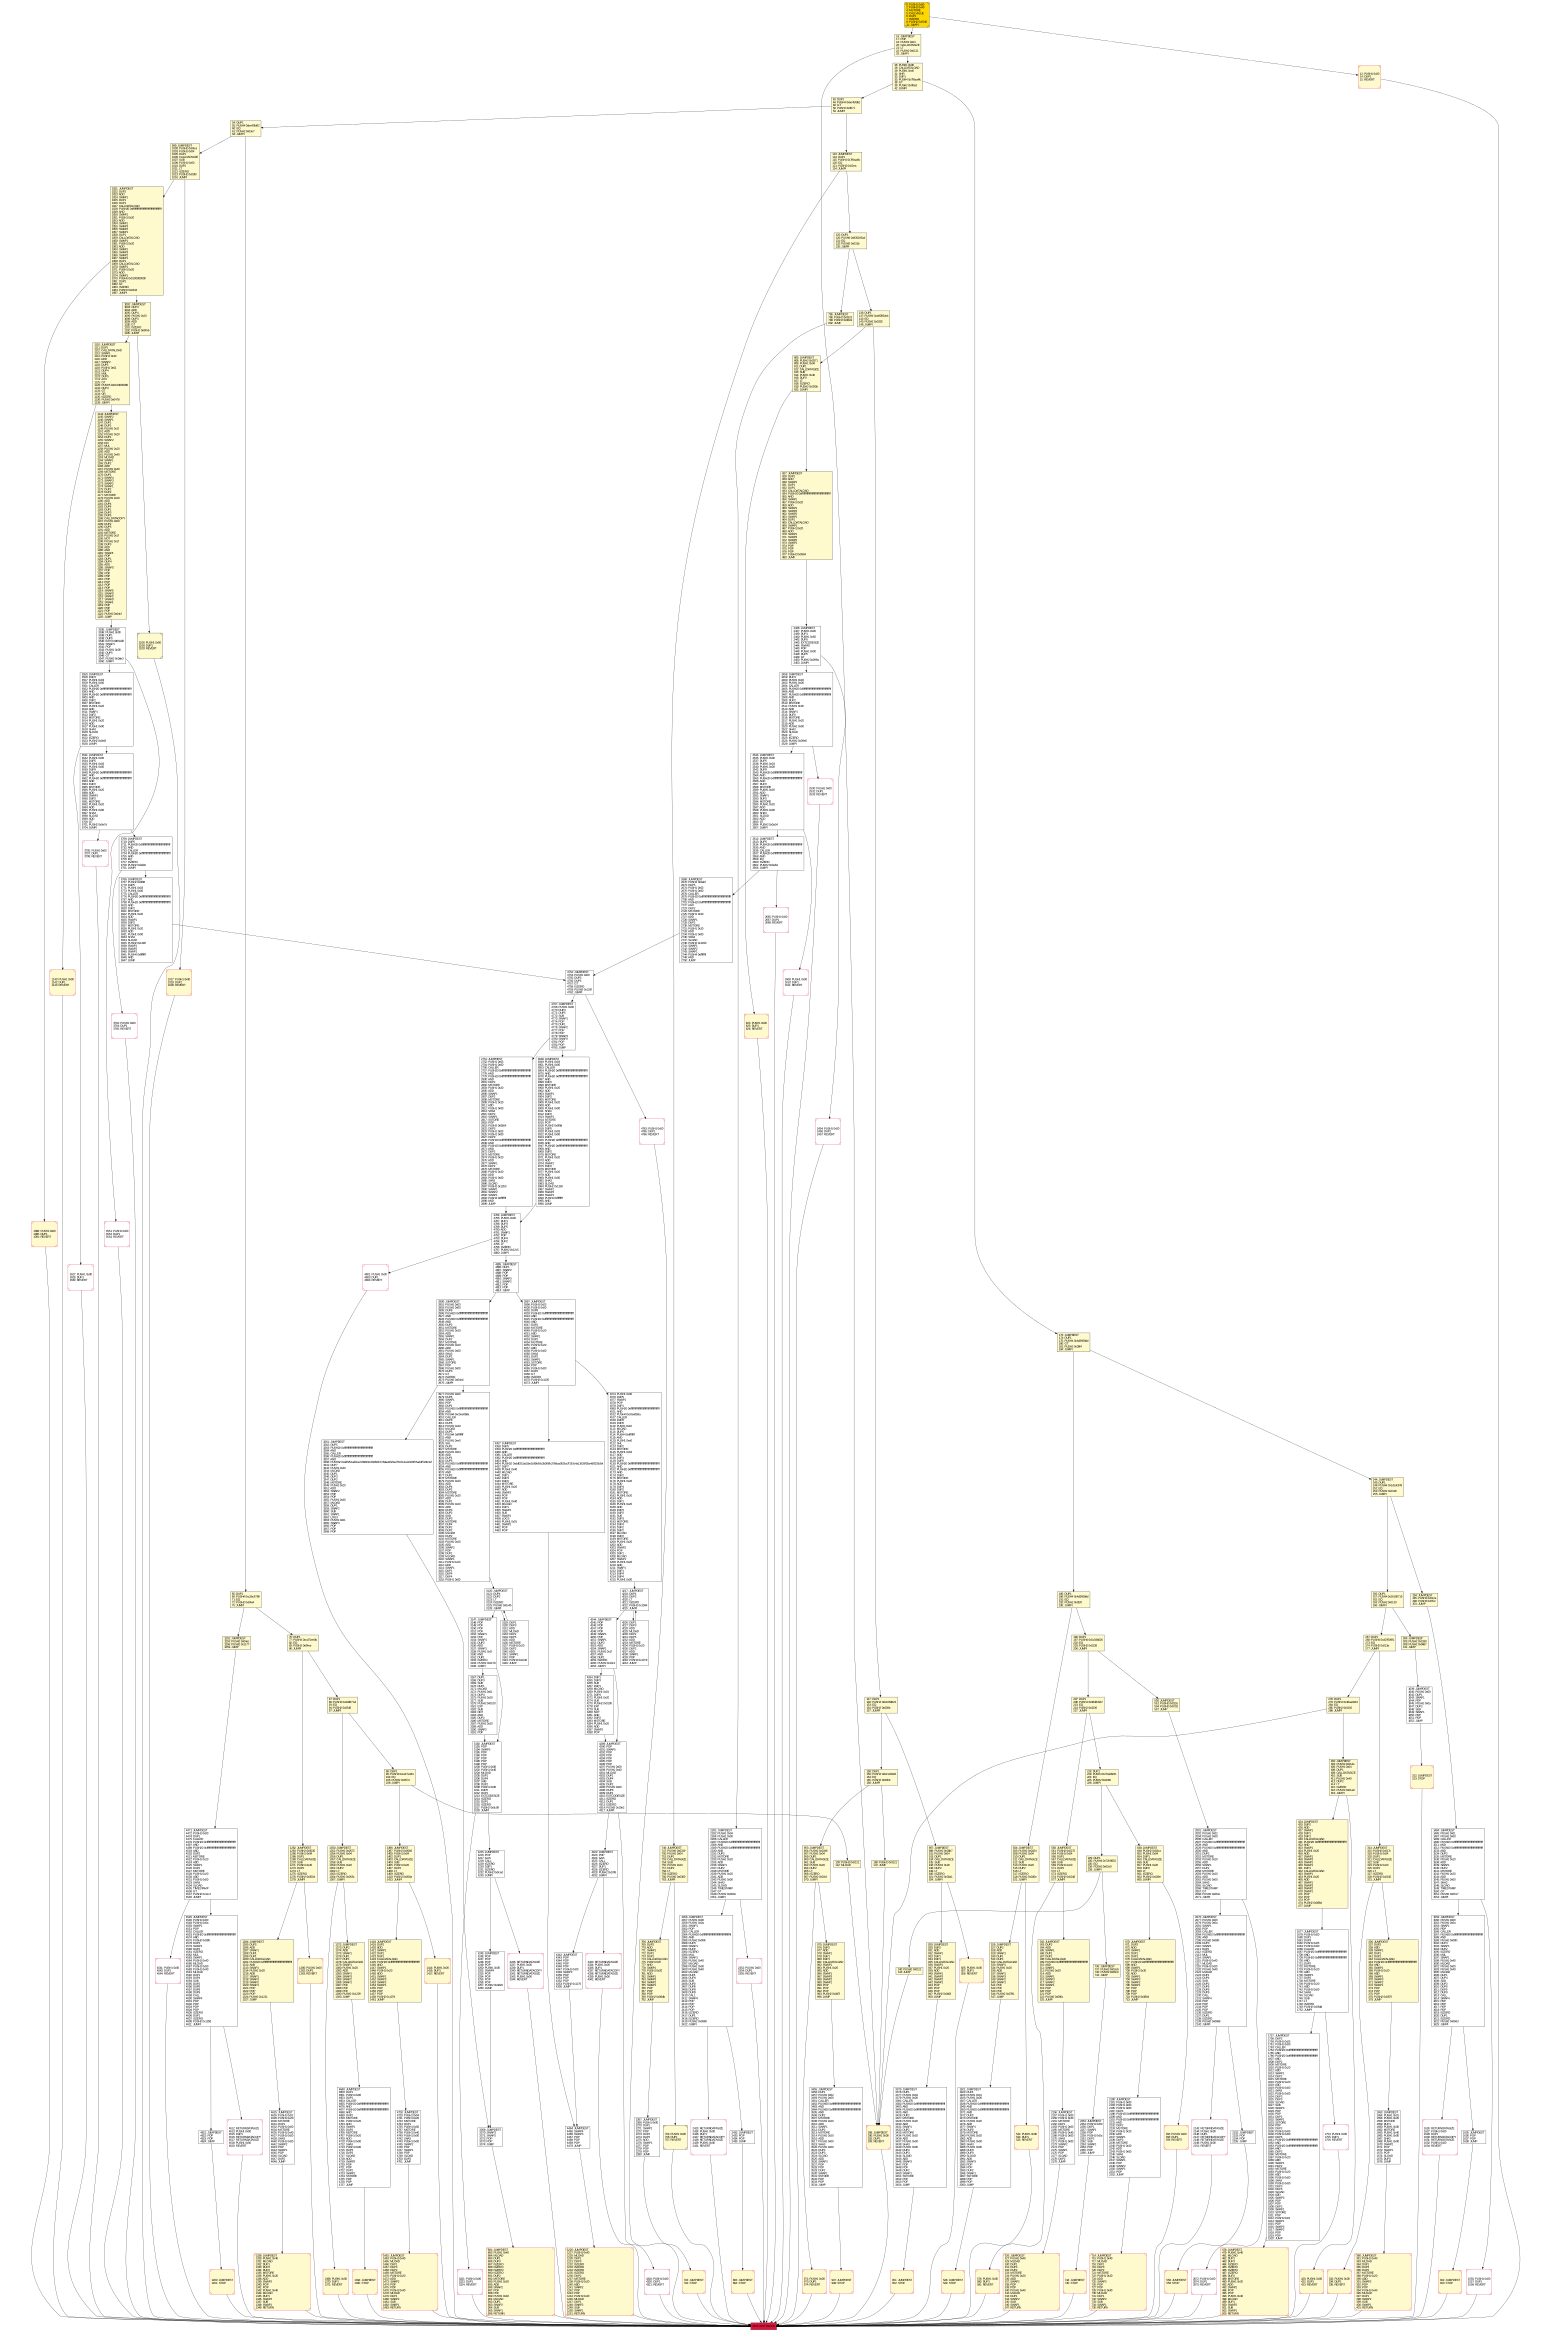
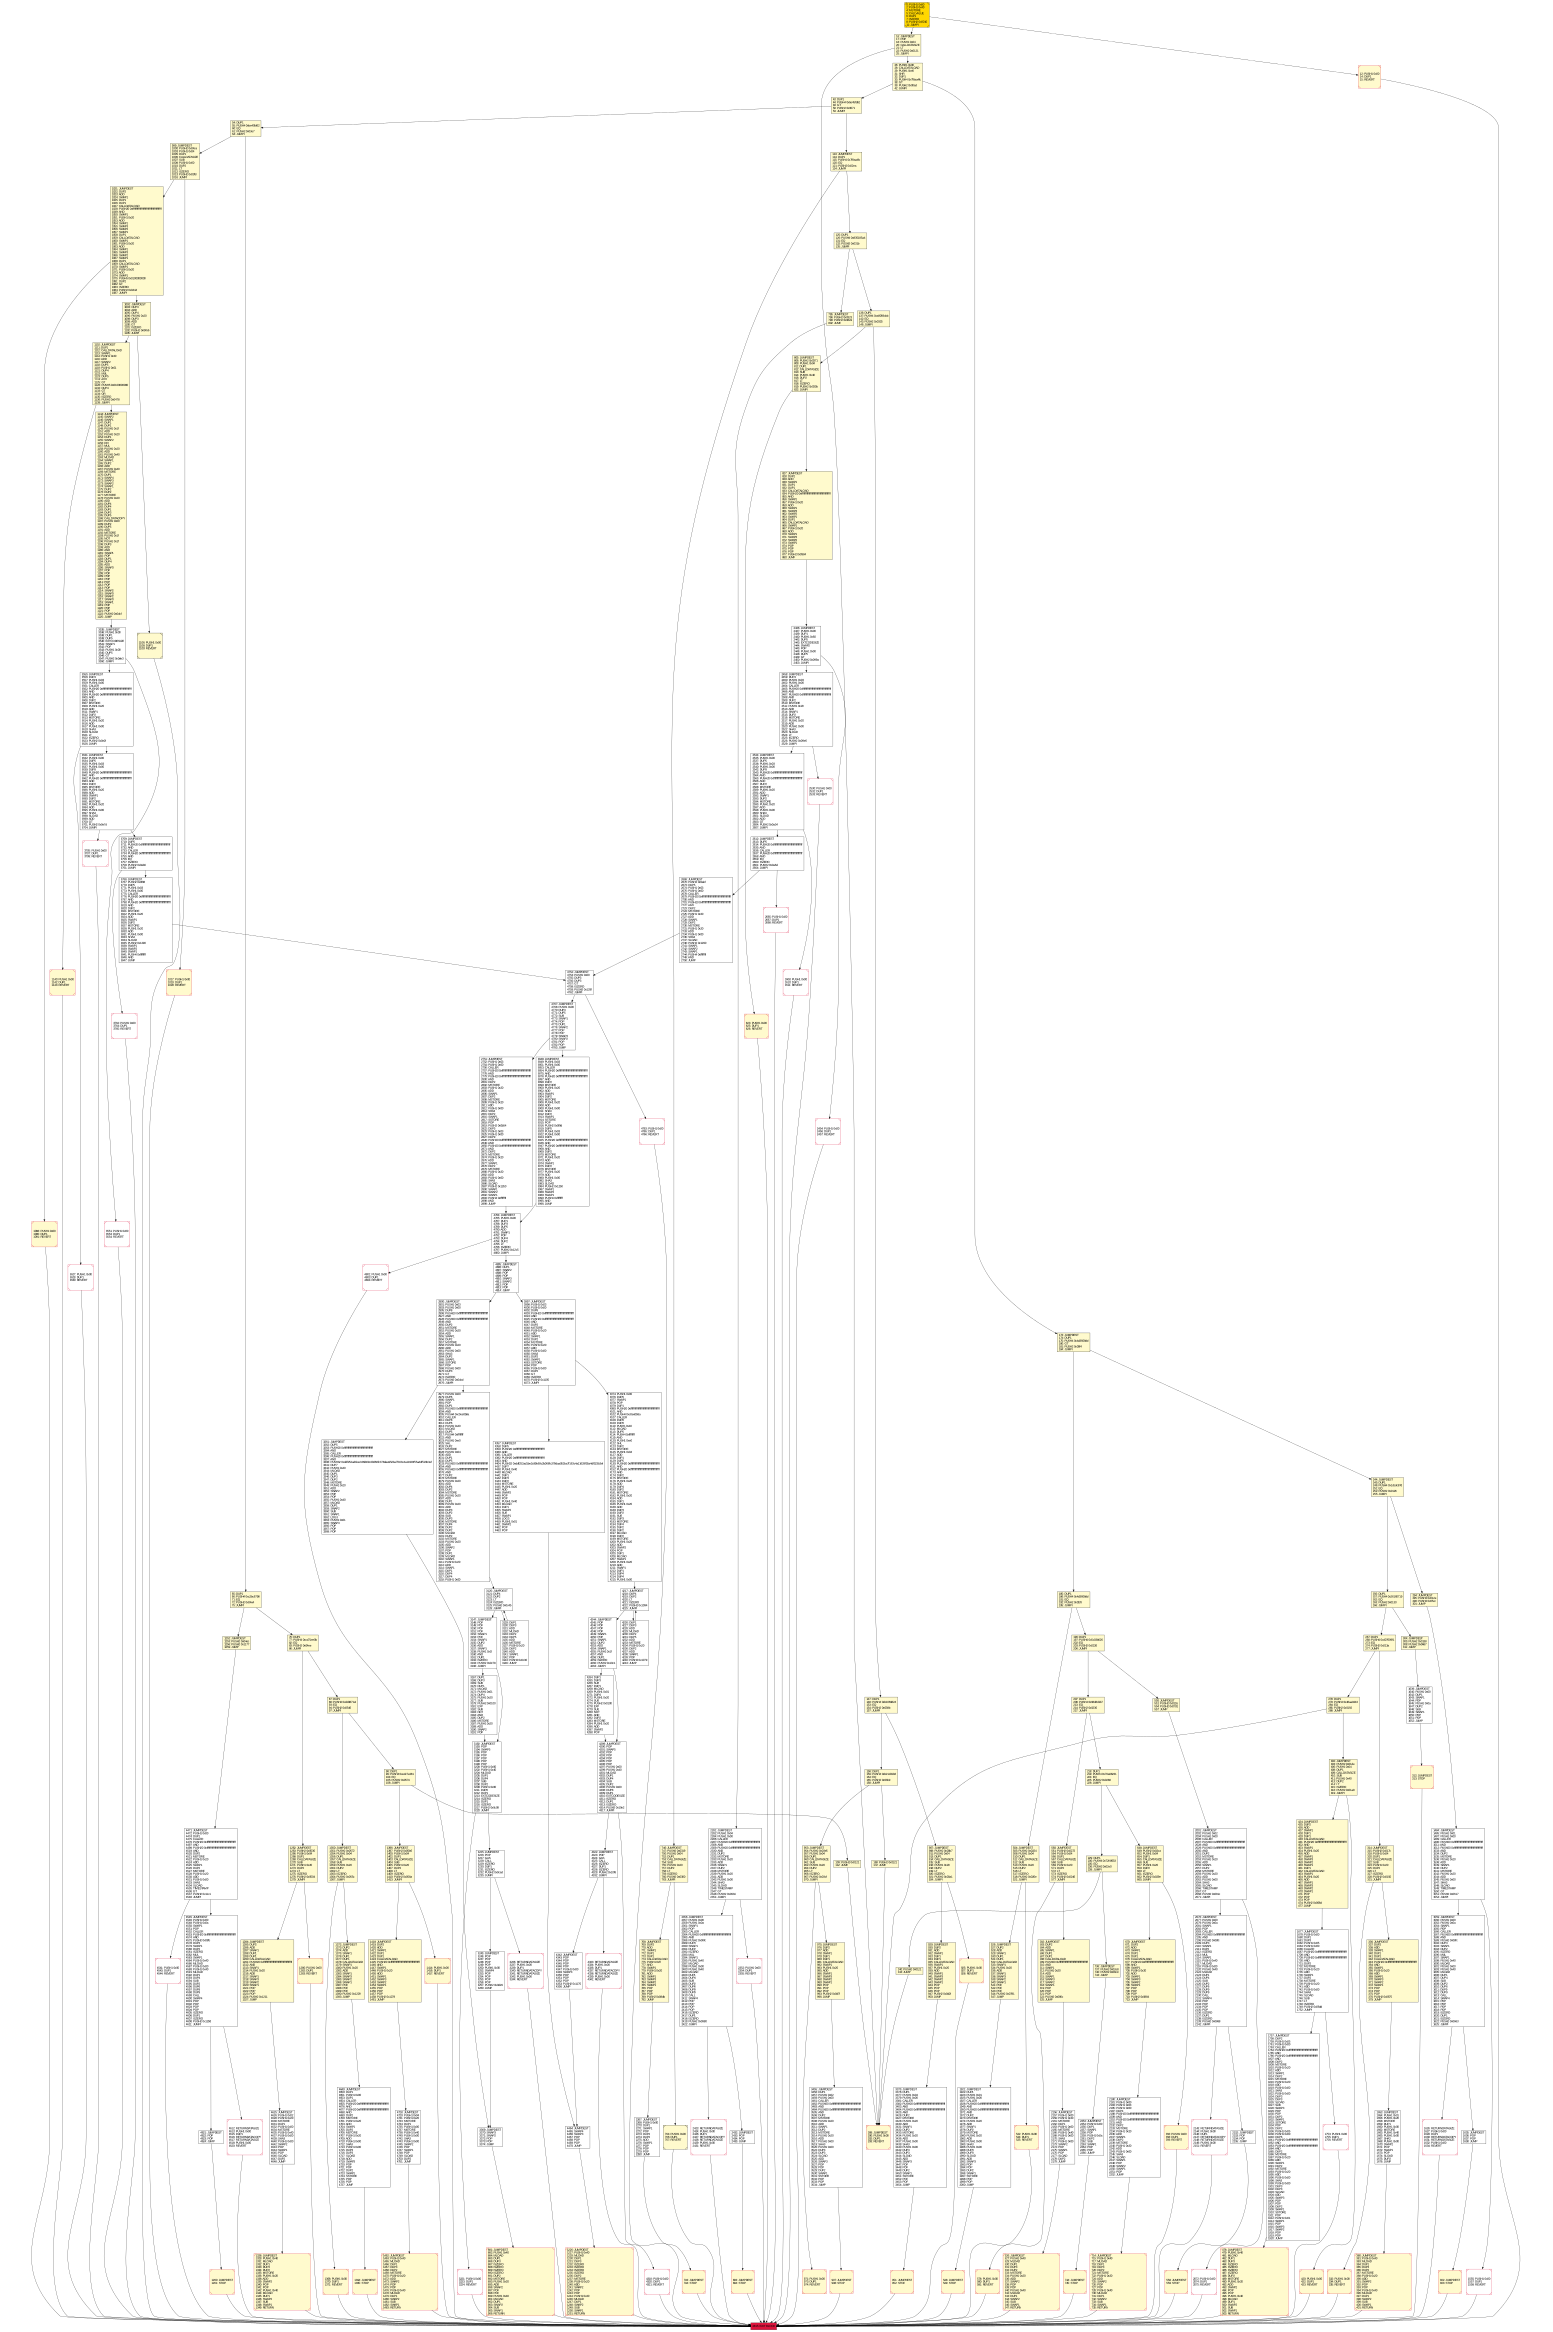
node "109: PUSH2 0x0121 112: MLOAD": label "109: PUSH2 0x0121 112: MLOAD" -> "109: PUSH2 0x0121 112: JUMP"
edge "289: JUMPDEST 290: PUSH1 0x00 292: DUP1 293: REVERT" -> "4815: EXIT BLOCK": removed
edge "971: PUSH1 0x00 973: DUP1 974: REVERT" -> "4815: EXIT BLOCK": removed
